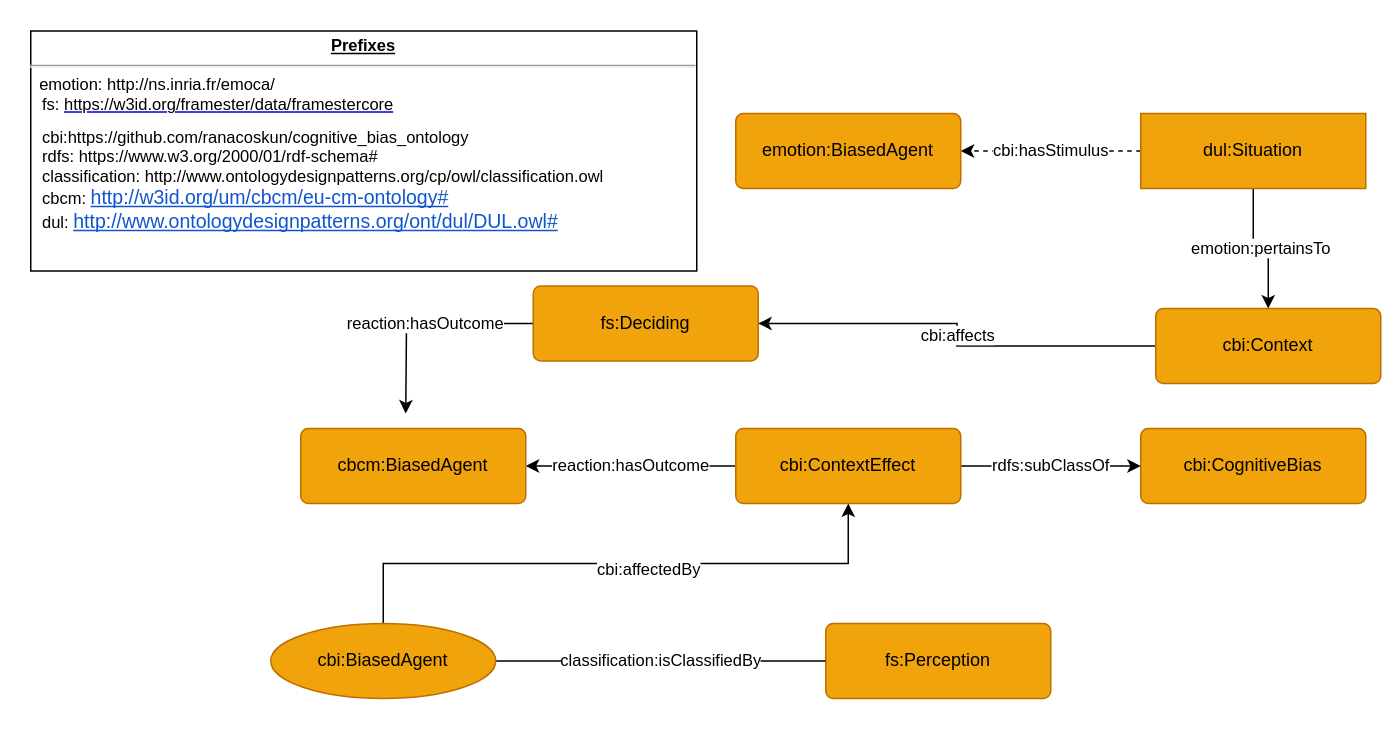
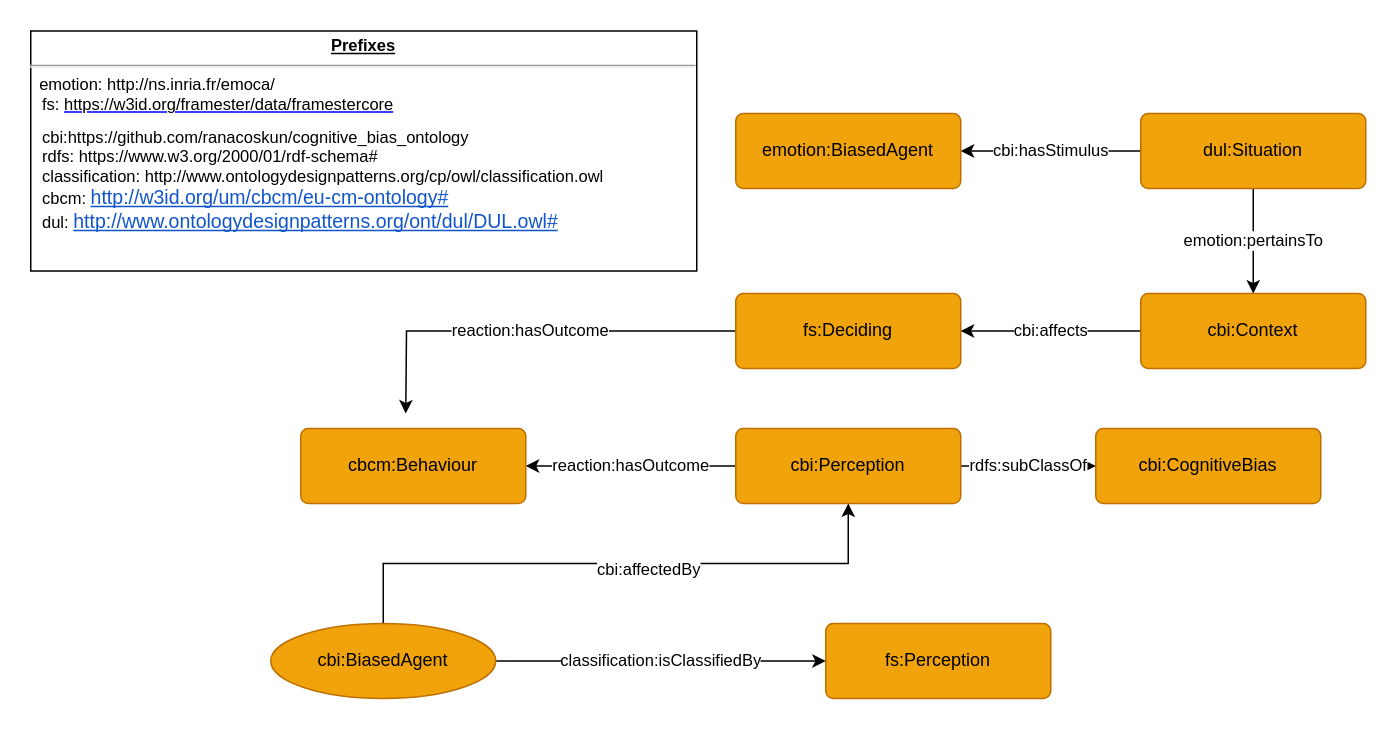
edge "dul:Situation" -> "emotion:BiasedAgent": style dashed -> solid
node "dul:Situation": shape rectangle -> rounded rectangle
node "fs:Deciding": moved (646, 323) -> (848, 331)
node "cbi:Context": moved (1268, 346) -> (1253, 331)
node "cbcm:BiasedAgent": label "cbcm:BiasedAgent" -> "cbcm:Behaviour"
node "cbi:ContextEffect": label "cbi:ContextEffect" -> "cbi:Perception"
node "cbi:CognitiveBias": moved (1253, 466) -> (1208, 466)
edge "cbi:BiasedAgent" -- "fs:Perception": arrowhead none -> classic
